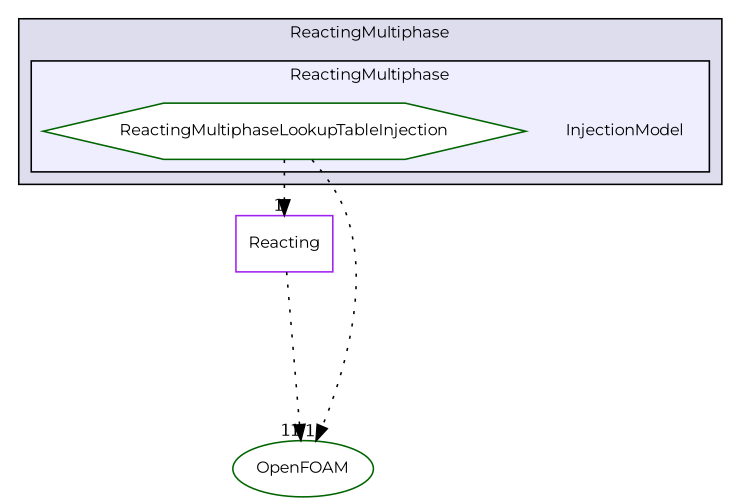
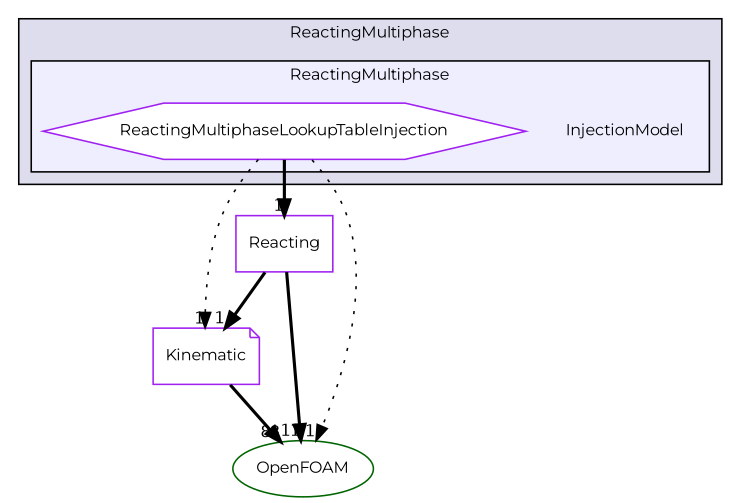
node "ReactingMultiphaseLookupTableInjection": color darkgreen -> purple
edge "ReactingMultiphaseLookupTableInjection" -> "Reacting": style dotted -> bold
edge "Reacting" -> "OpenFOAM": style dotted -> bold
node "Kinematic": added
